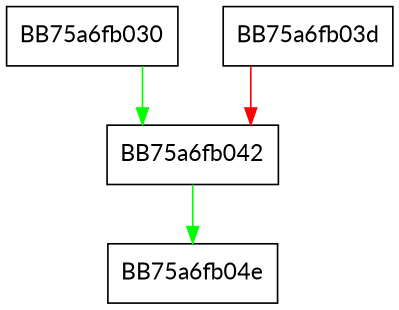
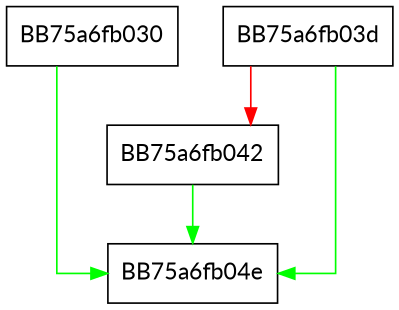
edge "BB75a6fb030" -> "BB75a6fb042": now "BB75a6fb030" -> "BB75a6fb04e"
edge "BB75a6fb03d" -> "BB75a6fb04e": added
